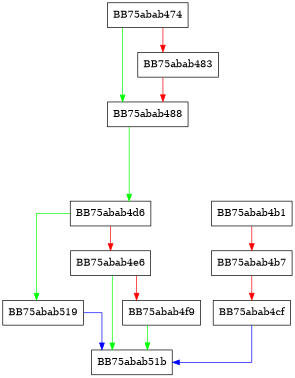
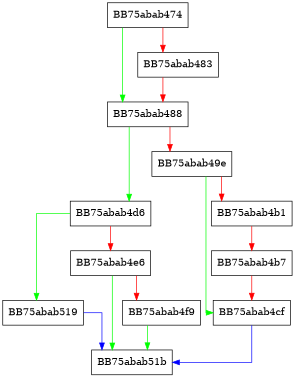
node "BB75abab49e": added
